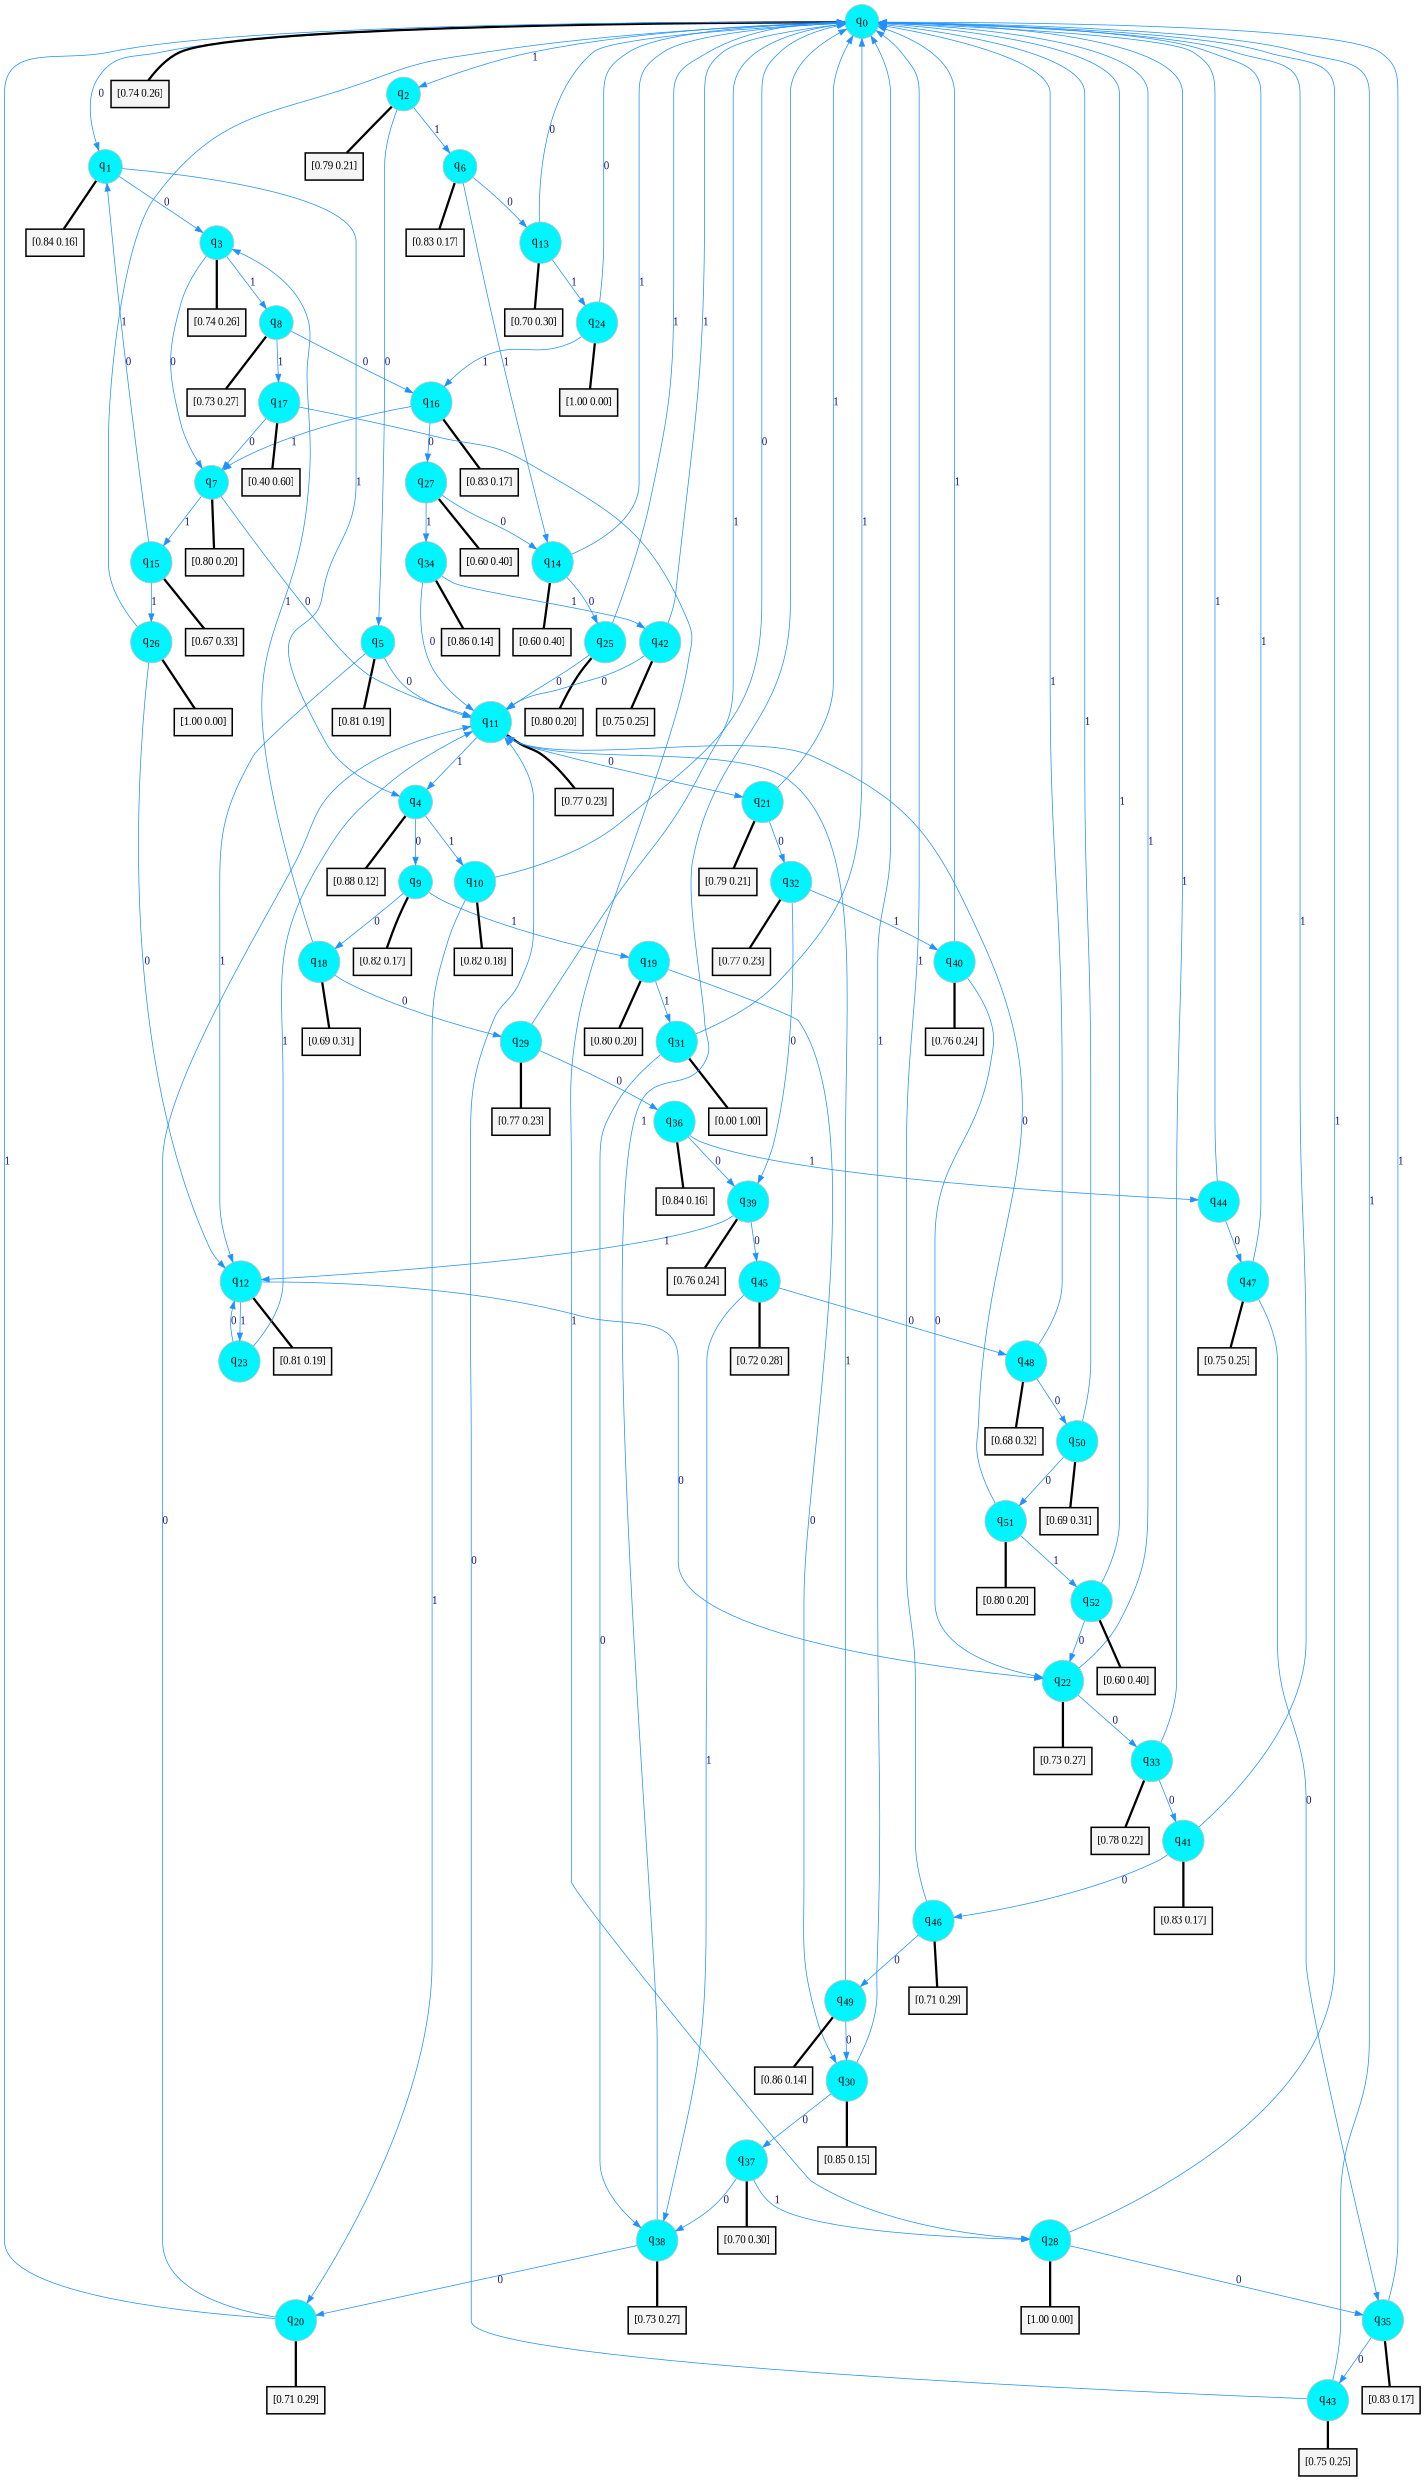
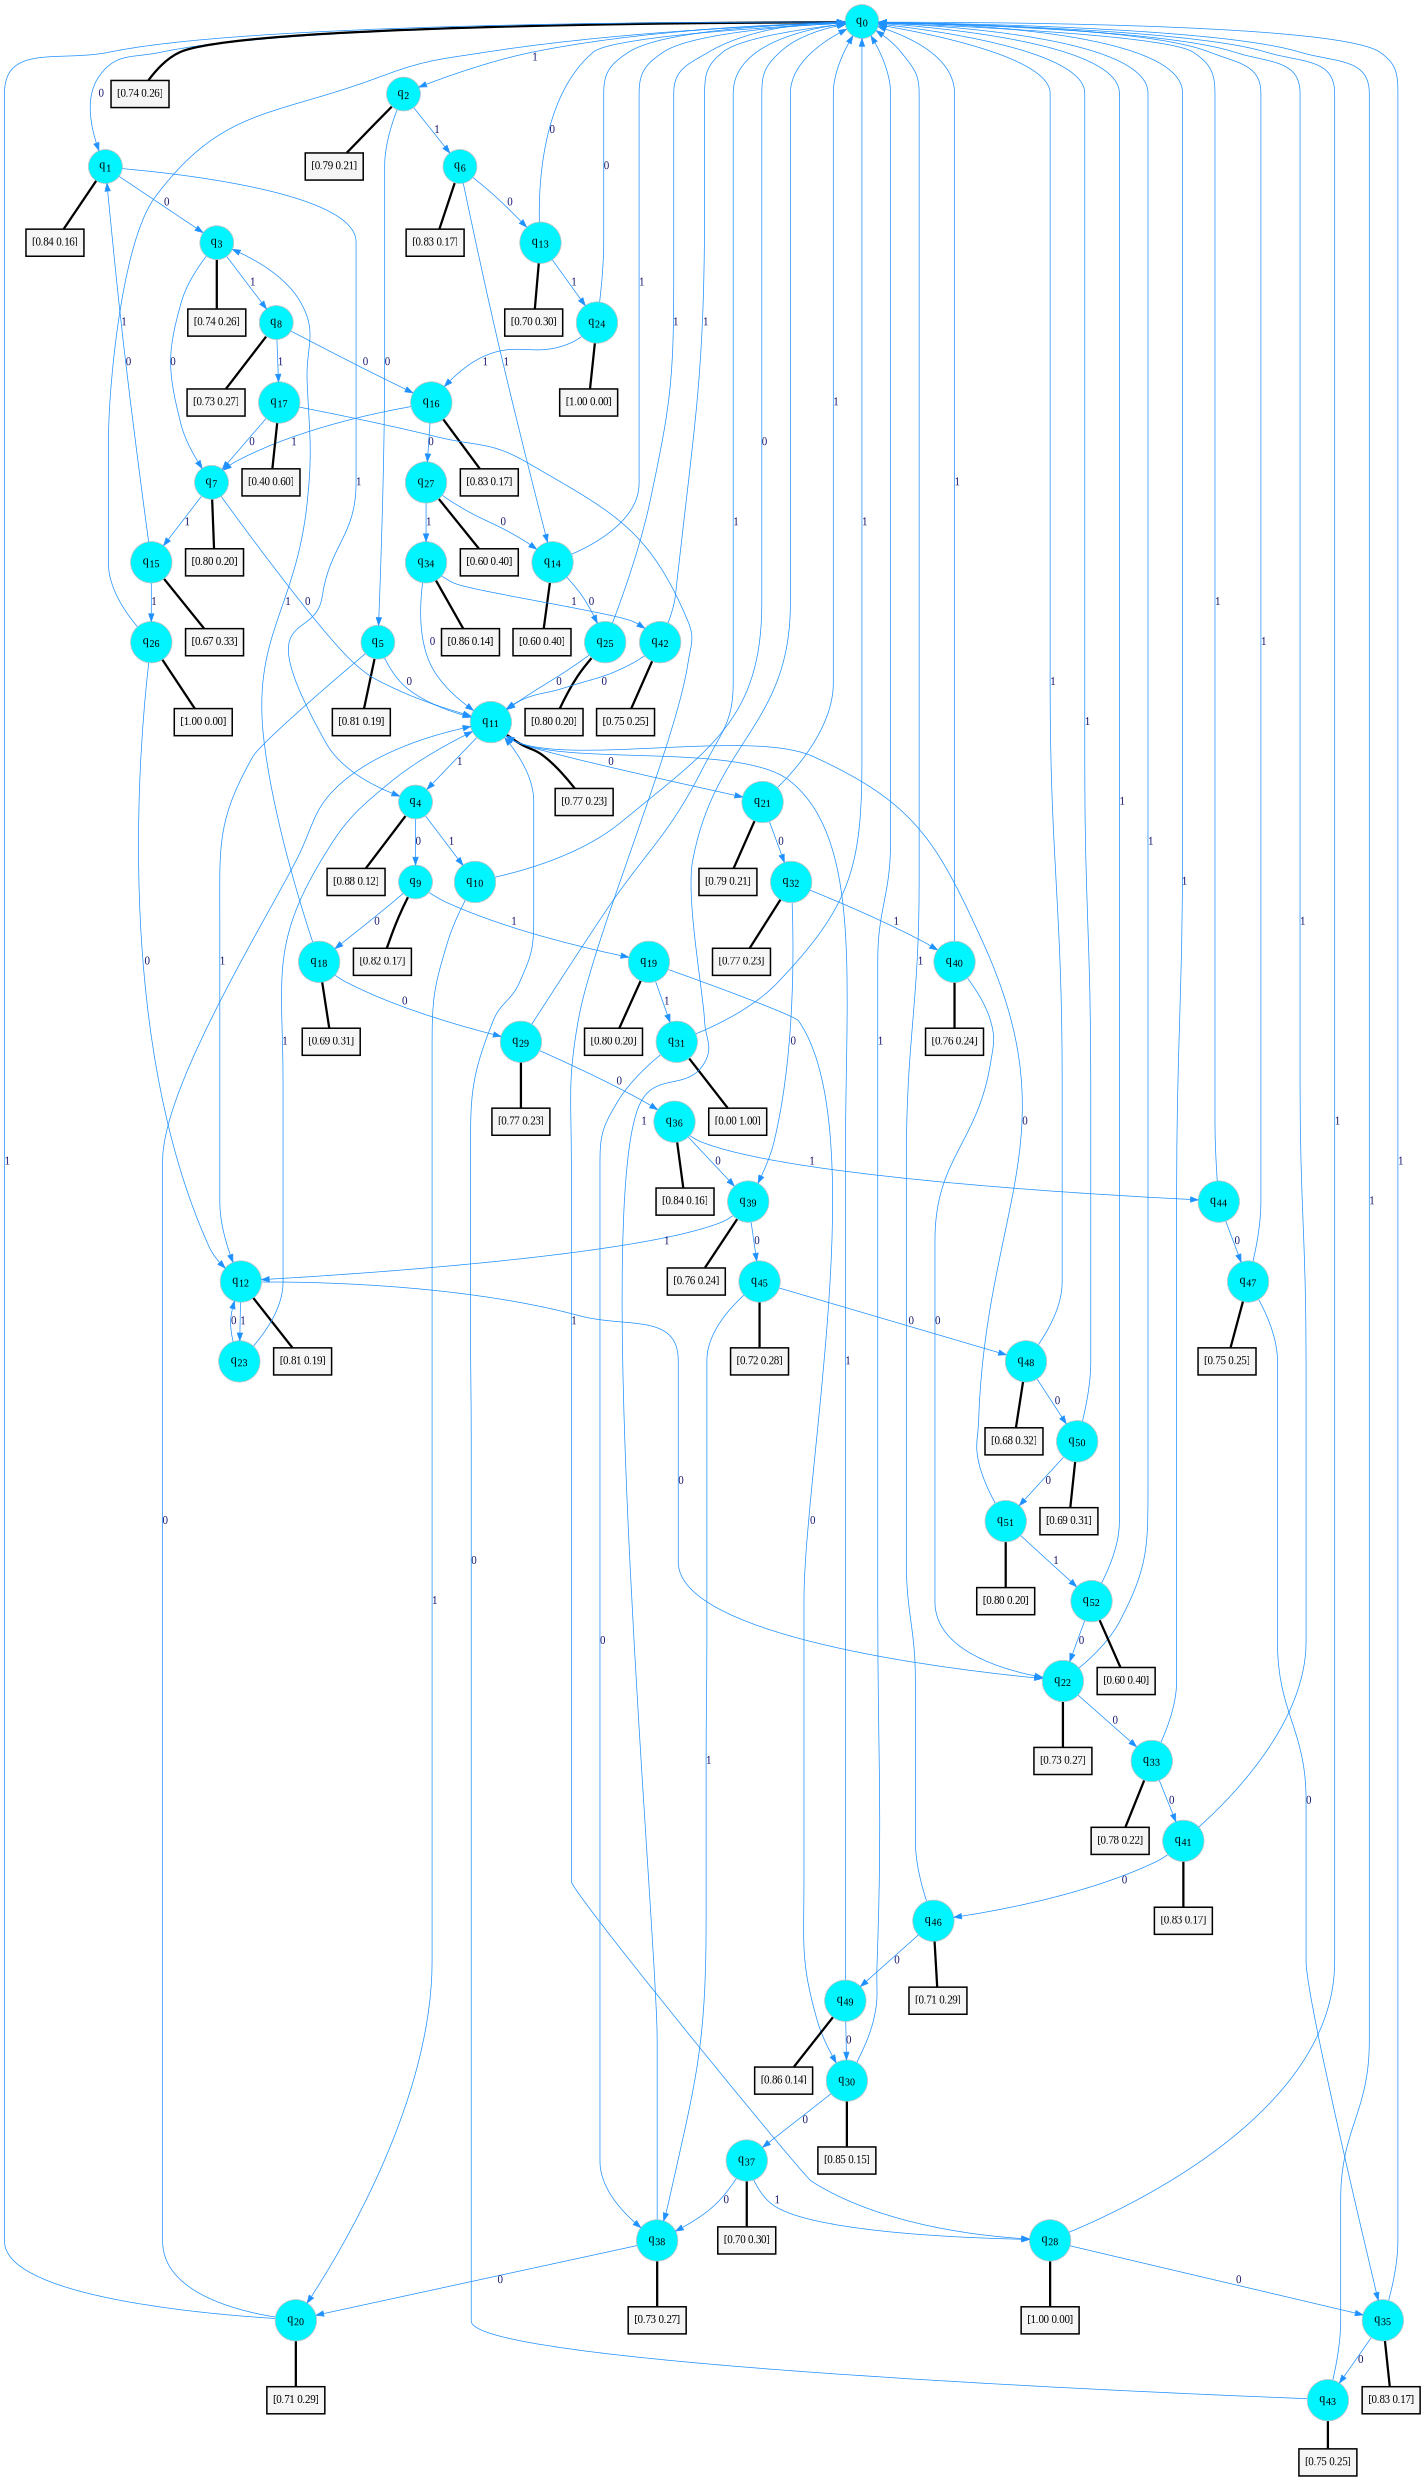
node "[0.82 0.18]": removed
